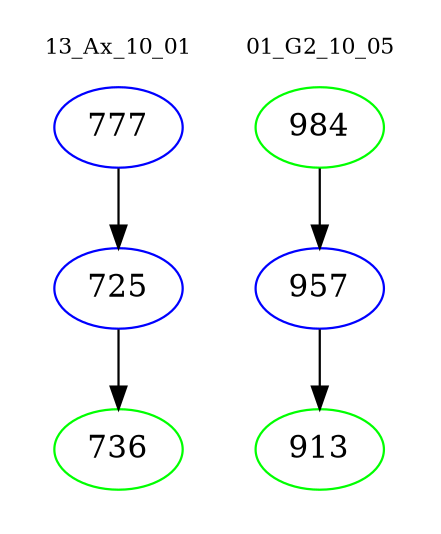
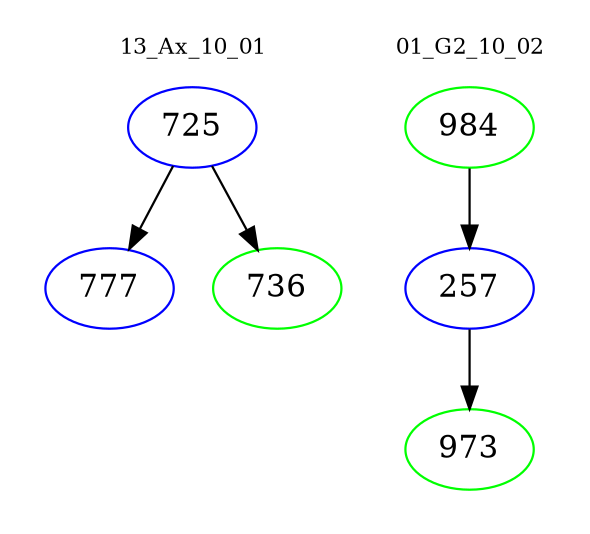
cluster "01_G2_10_05": label "01_G2_10_05" -> "01_G2_10_02"
edge "777" -> "725": reversed
node "957": label "957" -> "257"
node "913": label "913" -> "973"
